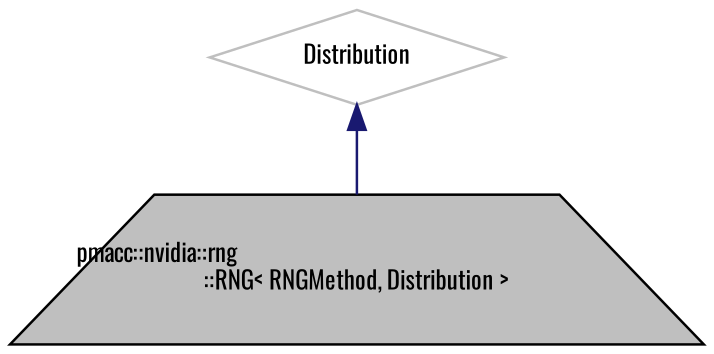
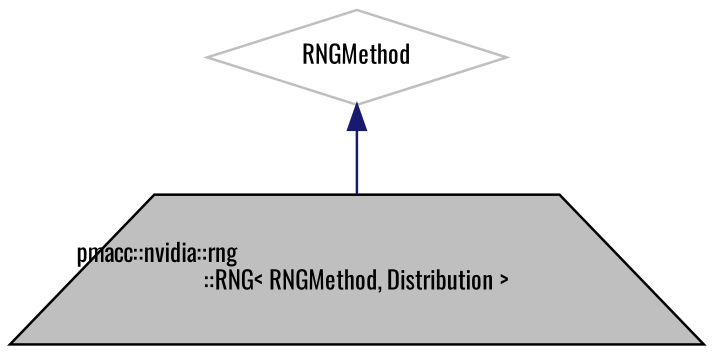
node "Distribution": label "Distribution" -> "RNGMethod"
